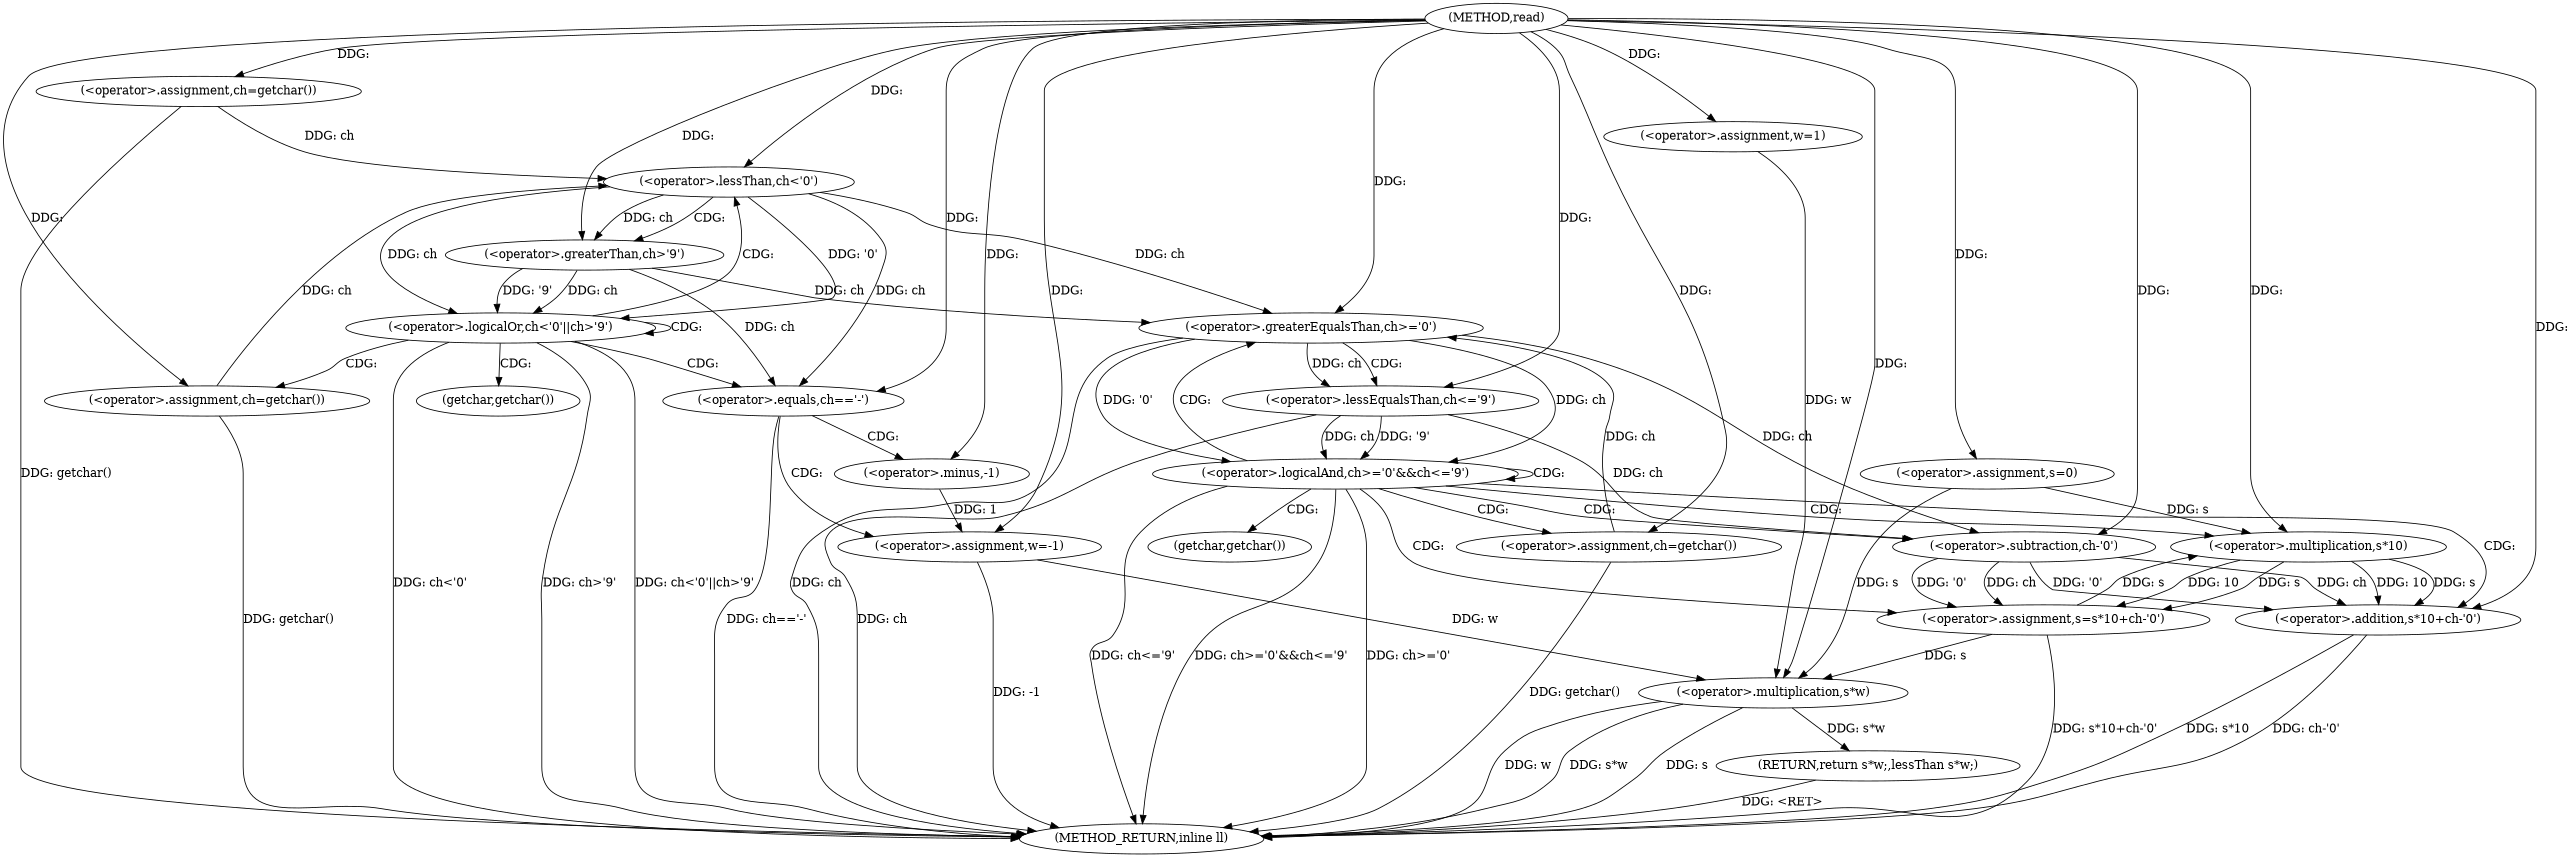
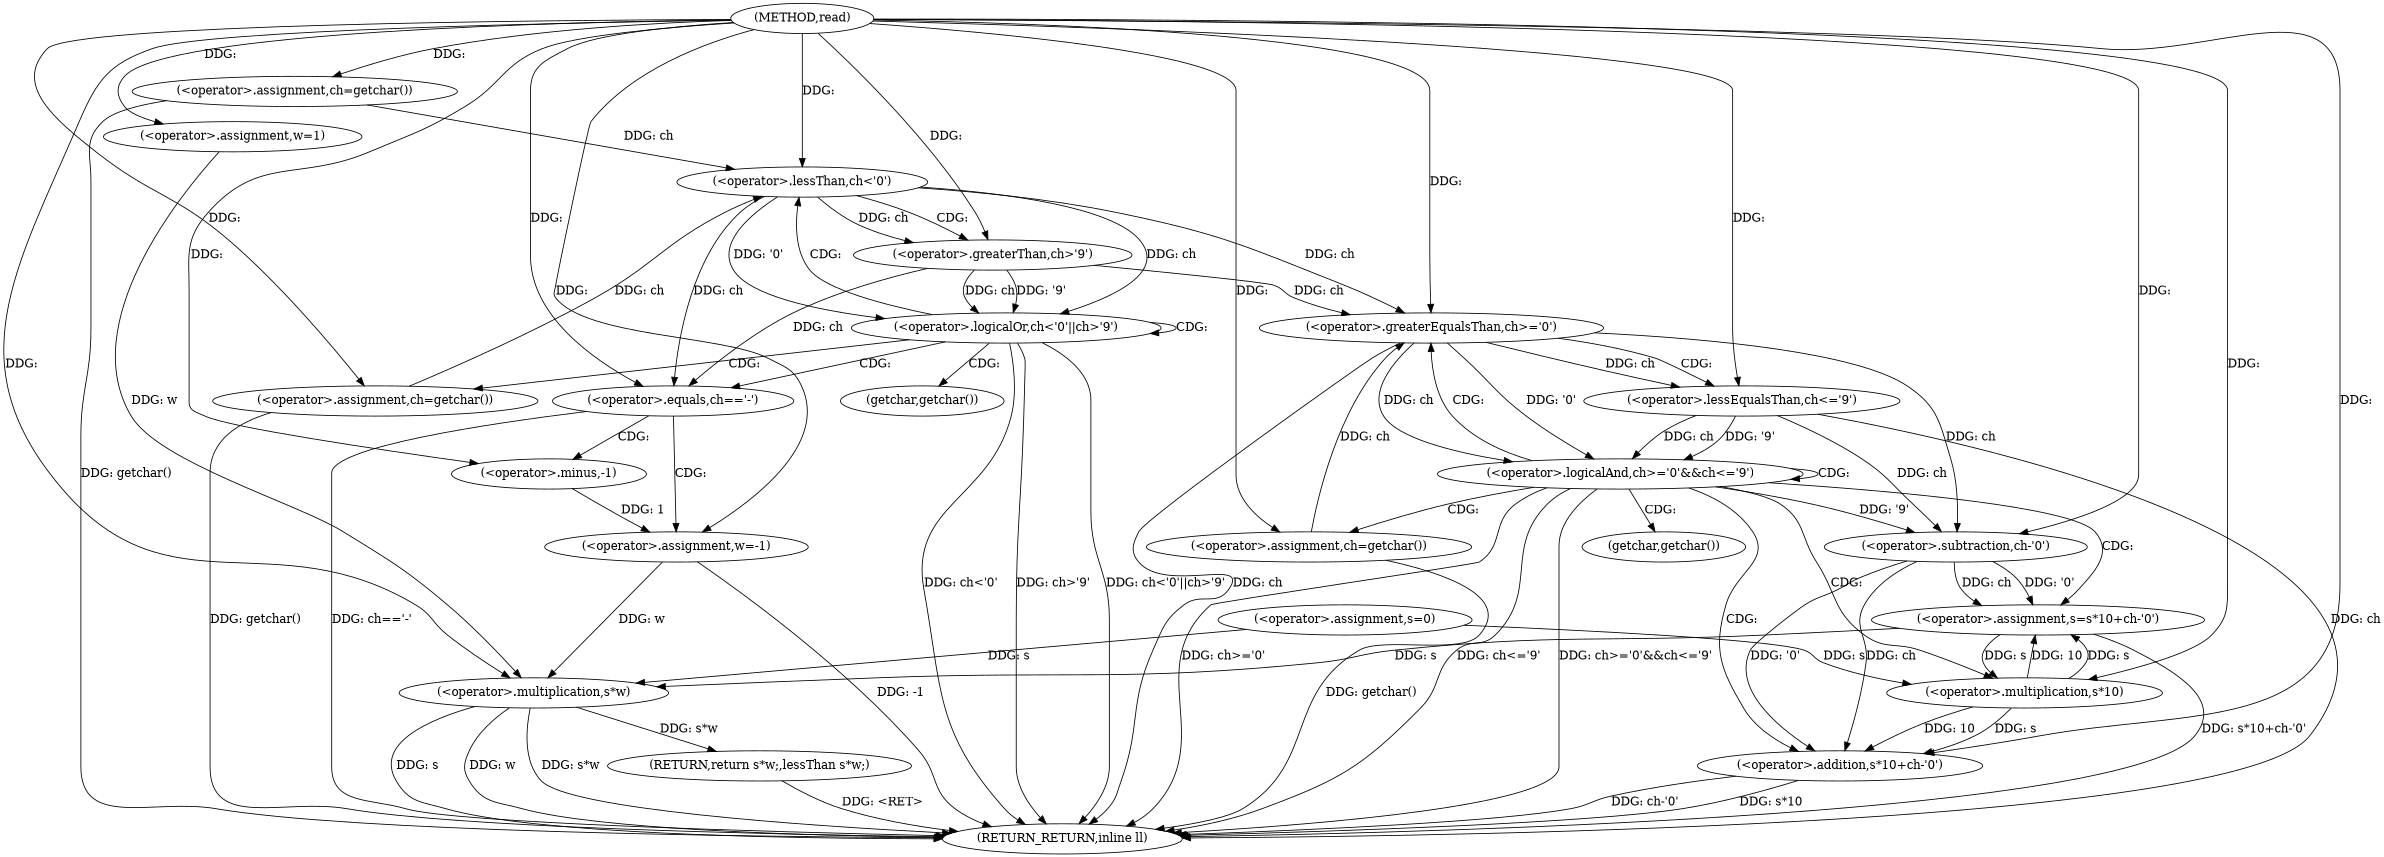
edge "(METHOD,read)" -> "(<operator>.assignment,s=0)": removed, label "DDG:"
edge "(<operator>.logicalAnd,ch>='0'&&ch<='9')" -> "(<operator>.subtraction,ch-'0')": label "CDG: " -> "DDG: '9'"
node "(METHOD_RETURN,inline ll)": label "(METHOD_RETURN,inline ll)" -> "(RETURN_RETURN,inline ll)"
